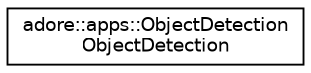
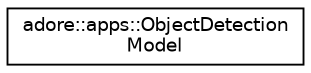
node "adore::apps::ObjectDetection ObjectDetection": label "adore::apps::ObjectDetection ObjectDetection" -> "adore::apps::ObjectDetection Model"
